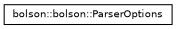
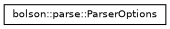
node "bolson::bolson::ParserOptions": label "bolson::bolson::ParserOptions" -> "bolson::parse::ParserOptions"
